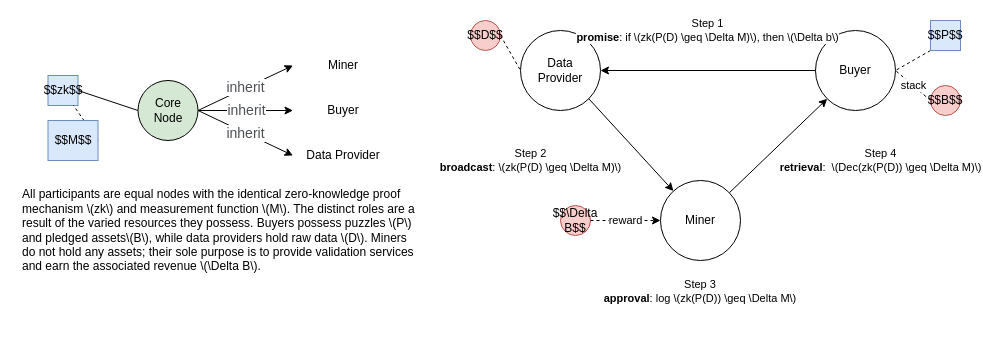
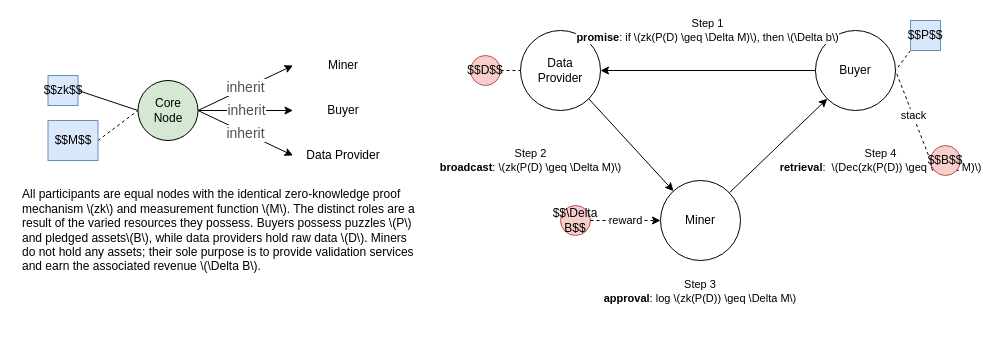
node "$$D$$": moved (486, 36) -> (486, 71)
node "$$P$$": moved (946, 36) -> (926, 36)
node "$$B$$": moved (946, 101) -> (946, 161)
edge "$$zk$$" -- "$$M$$": now "Core Node" -- "$$M$$"
